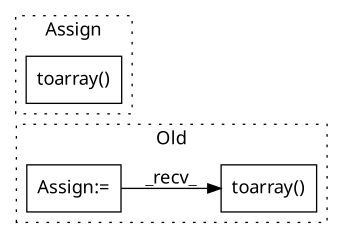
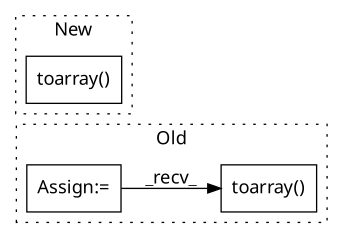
cluster "Assign": label "Assign" -> "New"
